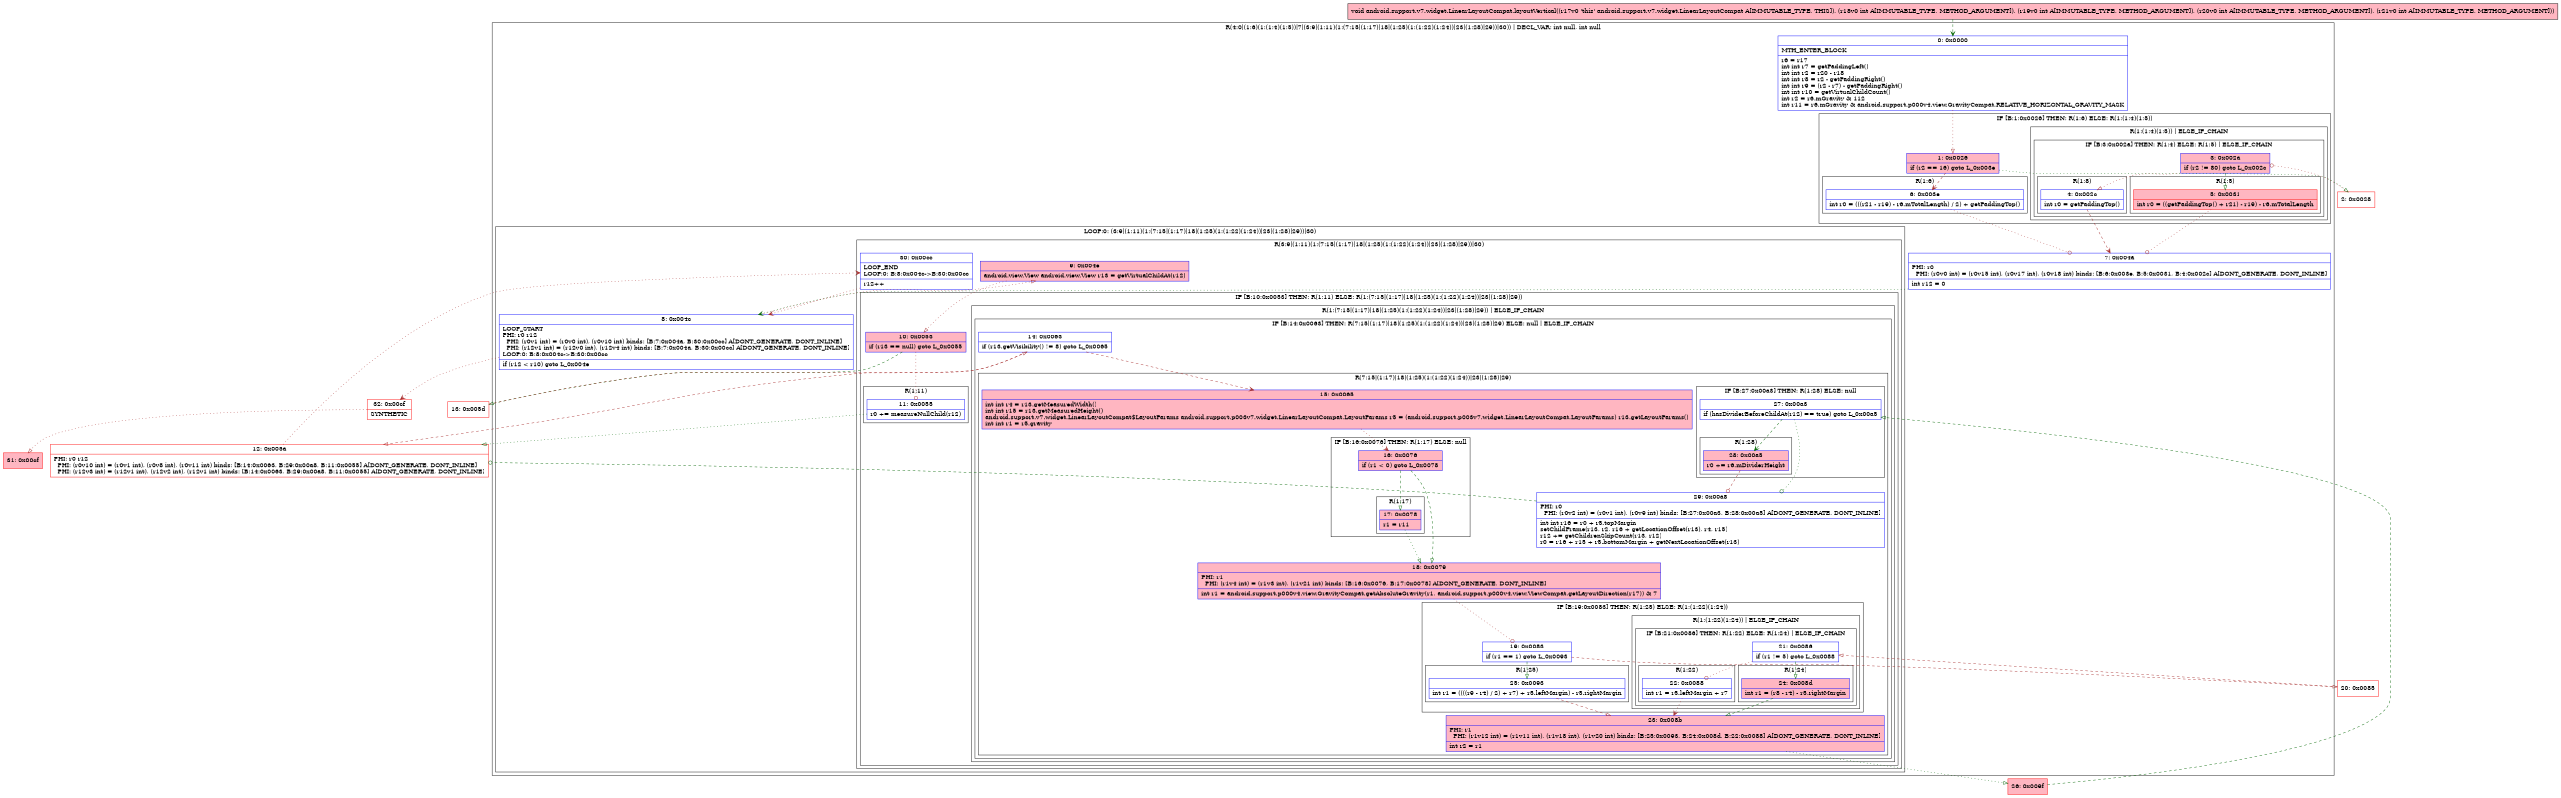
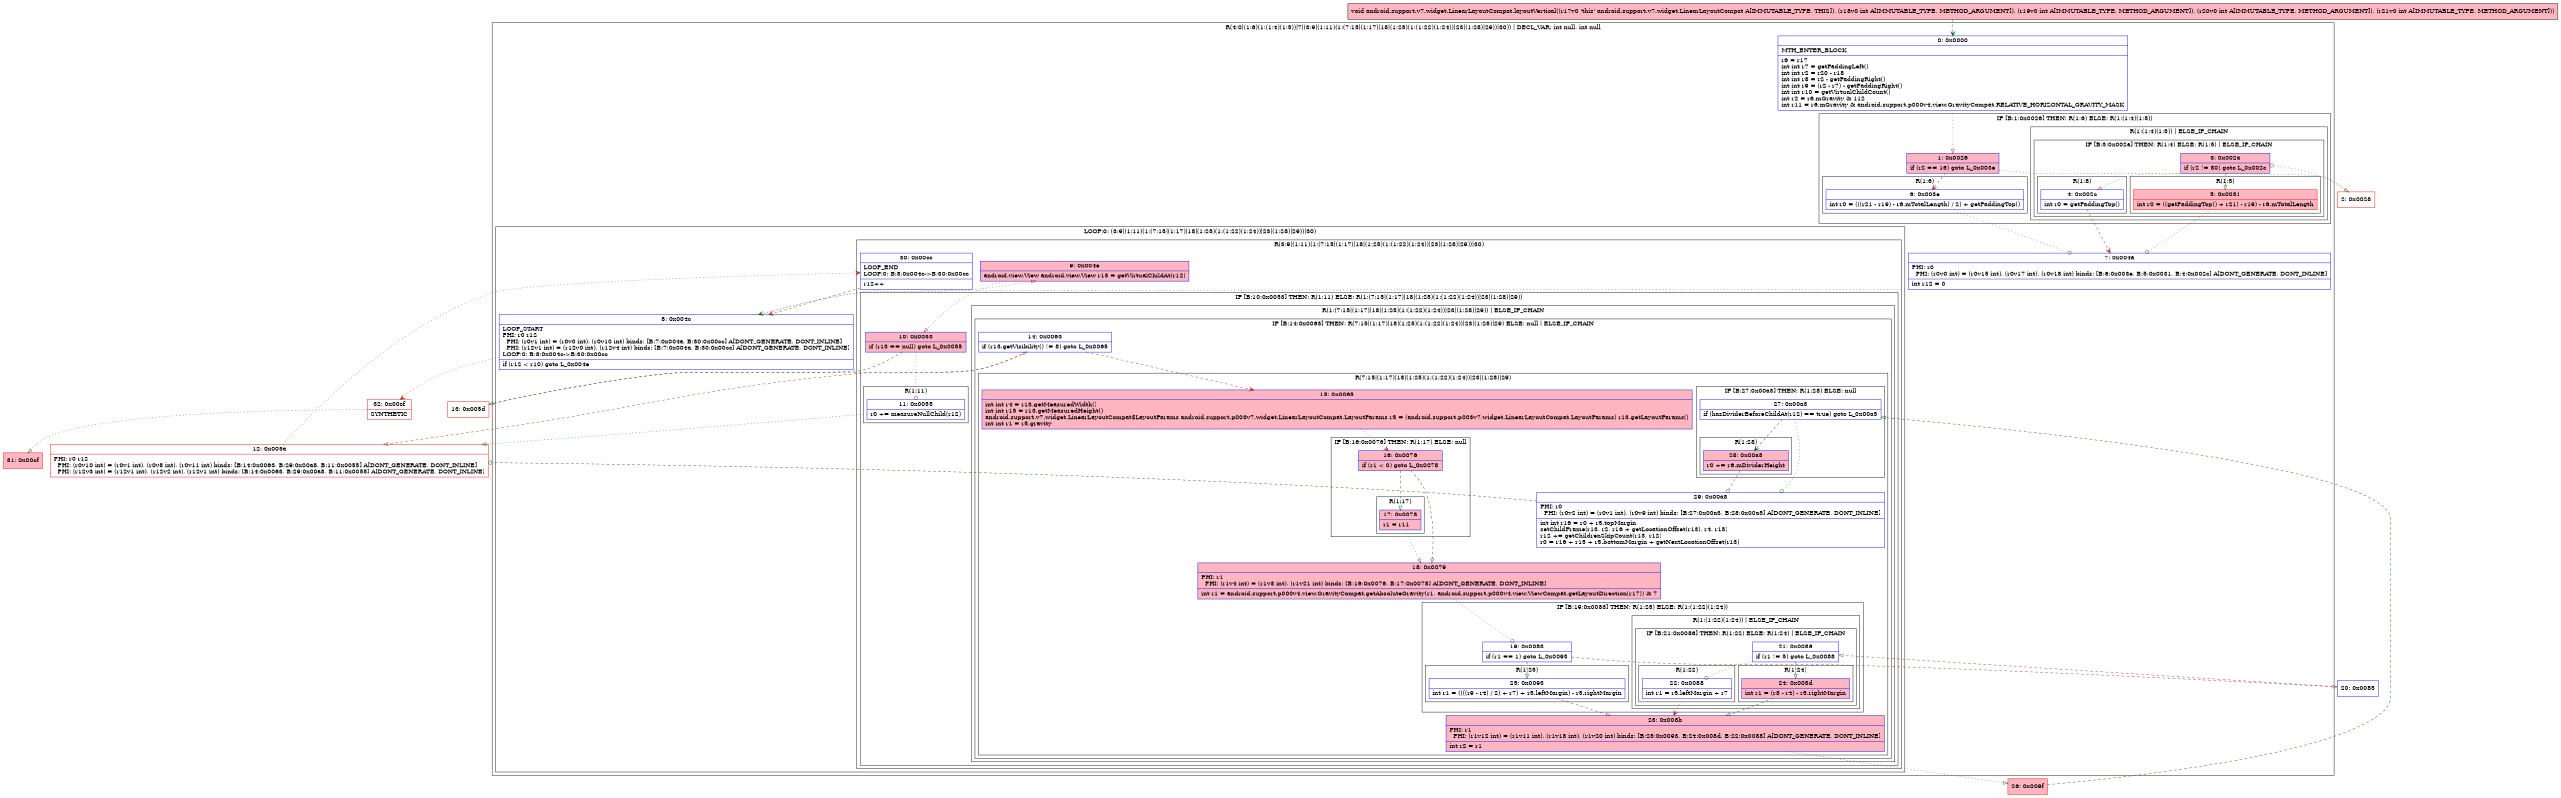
edge "30: 0x00cc" -> "8: 0x004c": style dotted -> dashed
edge "32: 0x00cf" -> "31: 0x00cf": color brown -> darkgreen
node "20: 0x0085": color red -> blue
